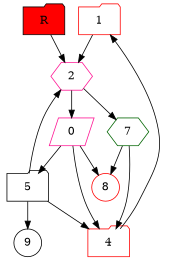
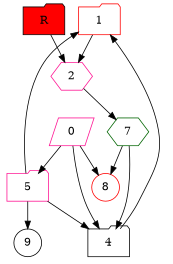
edge "2" -> "0": removed
edge "5" -> "2": now "5" -> "1"
node "5": color black -> deeppink
node "4": color red -> black
